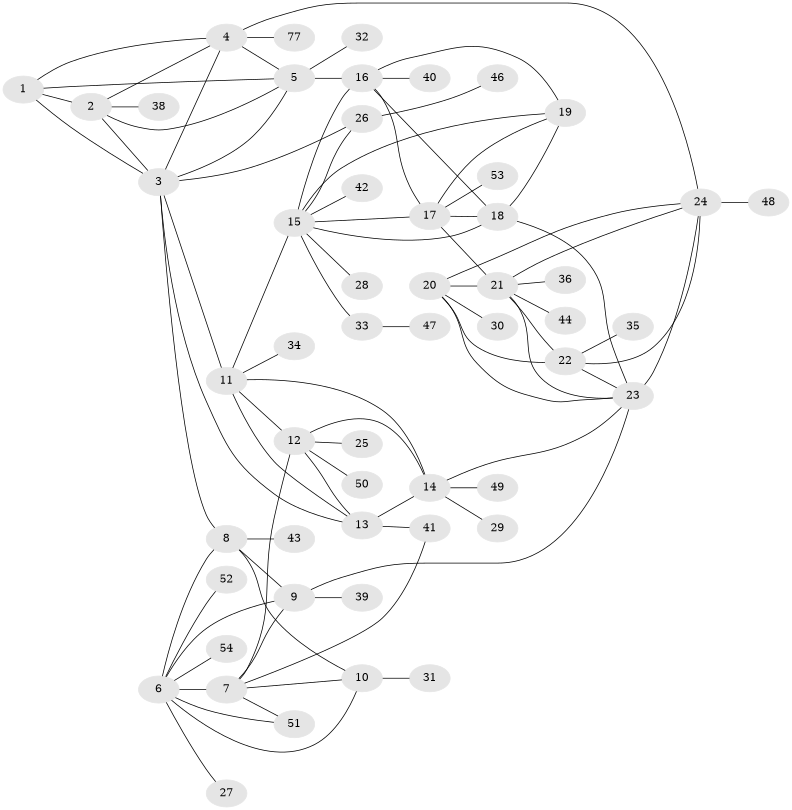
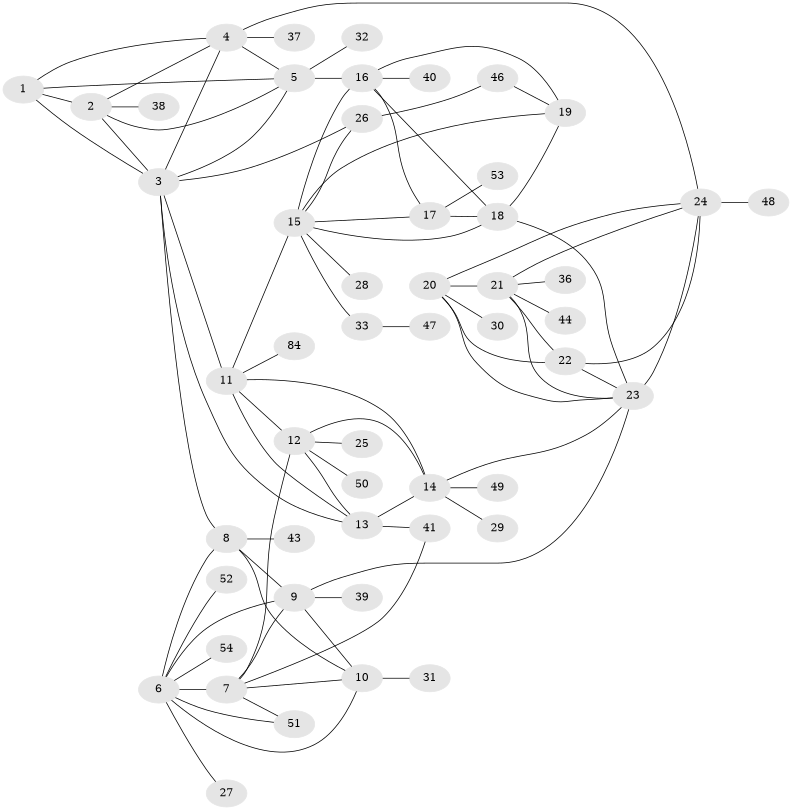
node "77": label "77" -> "37"
edge "19" -- "17": now "19" -- "46"
node "42": removed
edge "17" -- "21": removed
node "35": removed
node "34": label "34" -> "84"
edge "9" -- "10": added
